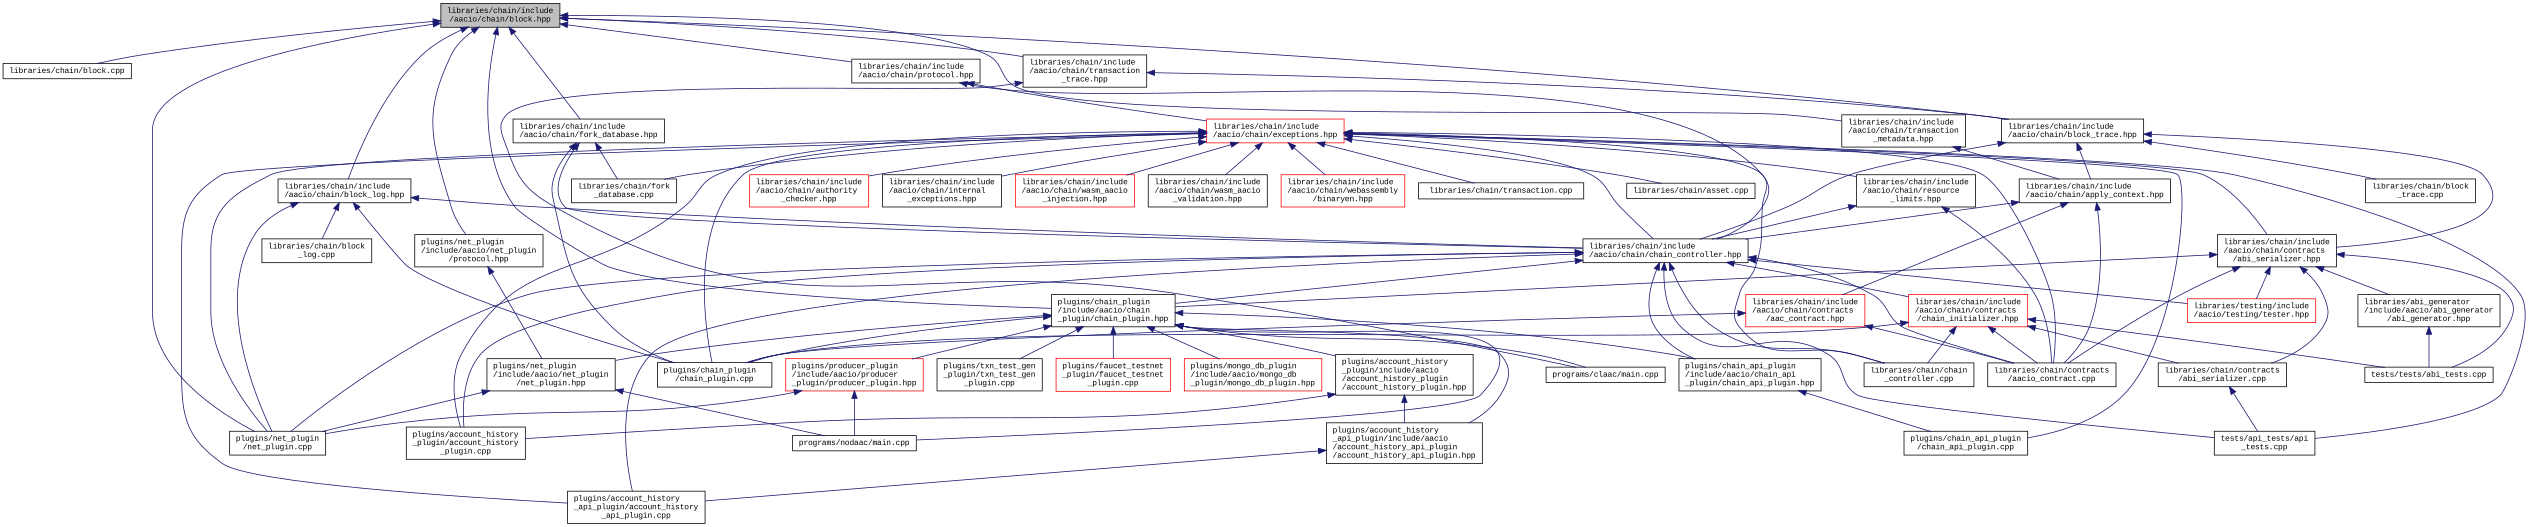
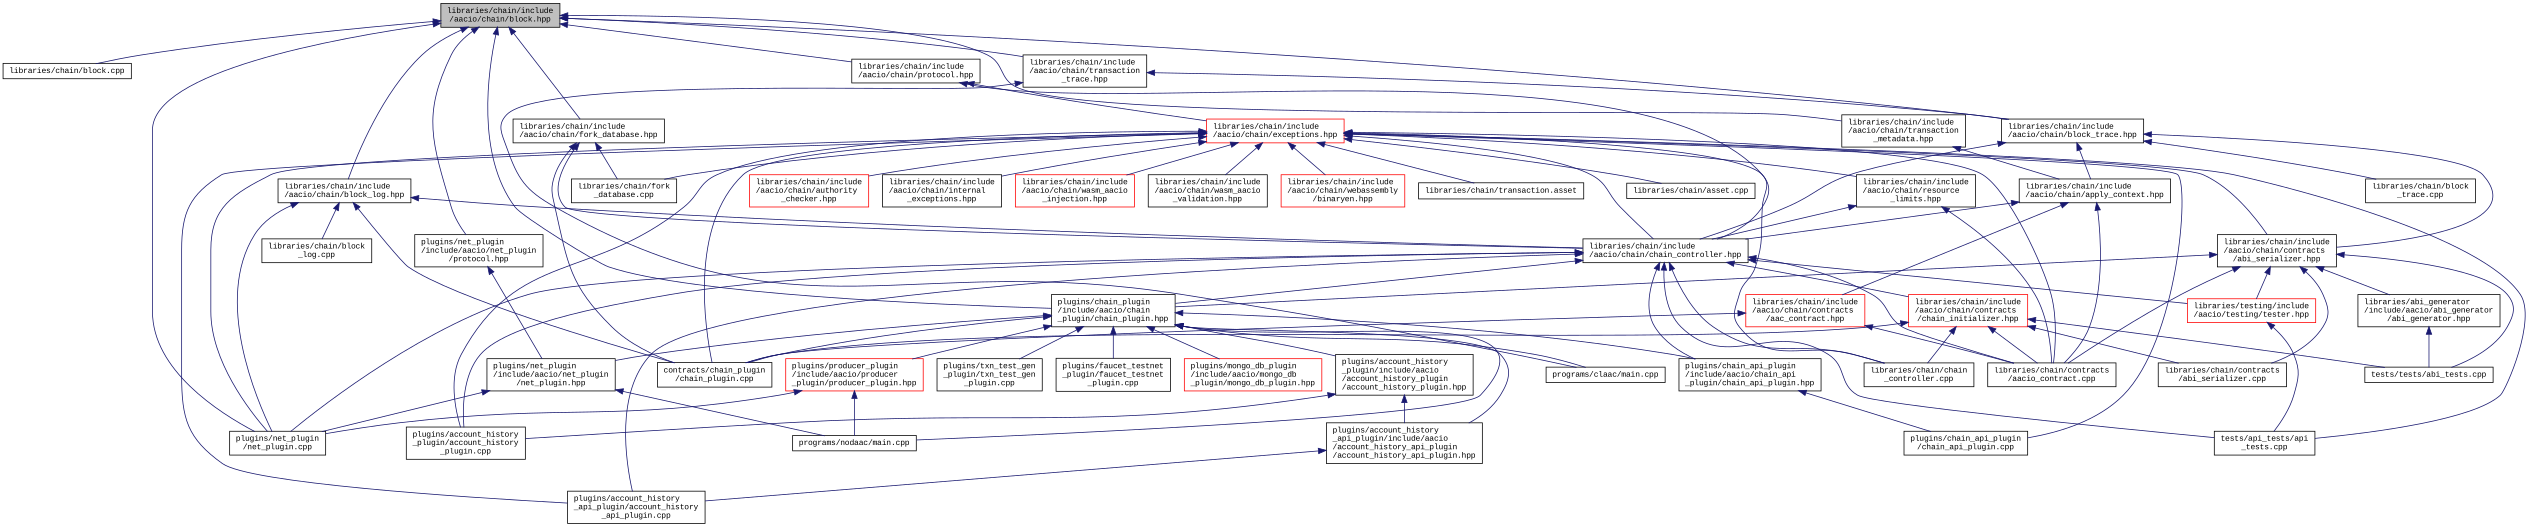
node "libraries/chain/transaction.cpp": label "libraries/chain/transaction.cpp" -> "libraries/chain/transaction.asset"
node "plugins/chain_plugin /chain_plugin.cpp": label "plugins/chain_plugin /chain_plugin.cpp" -> "contracts/chain_plugin /chain_plugin.cpp"
node "plugins/faucet_testnet _plugin/faucet_testnet _plugin.cpp": color red -> black
edge "tests/api_tests/api _tests.cpp" -> "libraries/chain/contracts /abi_serializer.cpp": now "tests/api_tests/api _tests.cpp" -> "libraries/testing/include /aacio/testing/tester.hpp"
